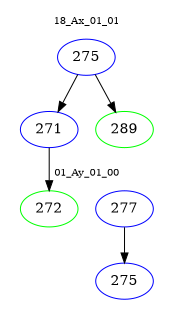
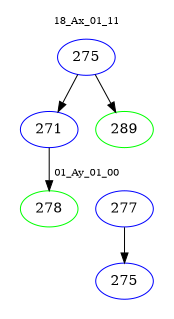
cluster "18_Ax_01_01": label "18_Ax_01_01" -> "18_Ax_01_11"
node "272": label "272" -> "278"
